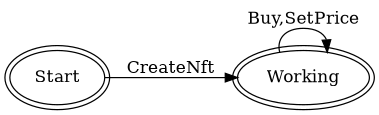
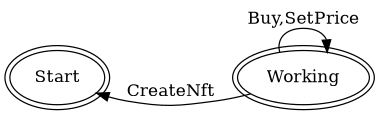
edge "Start" -> "Working": reversed
